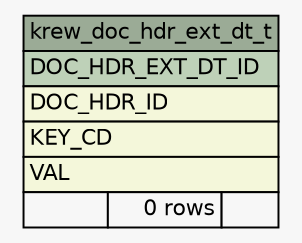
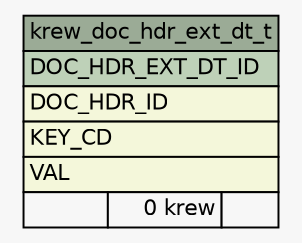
node "krew_doc_hdr_ext_dt_t": text "0 rows" -> "0 krew"
